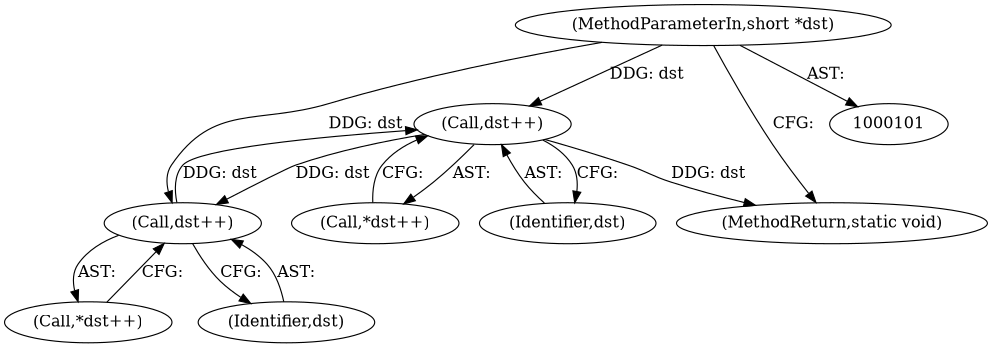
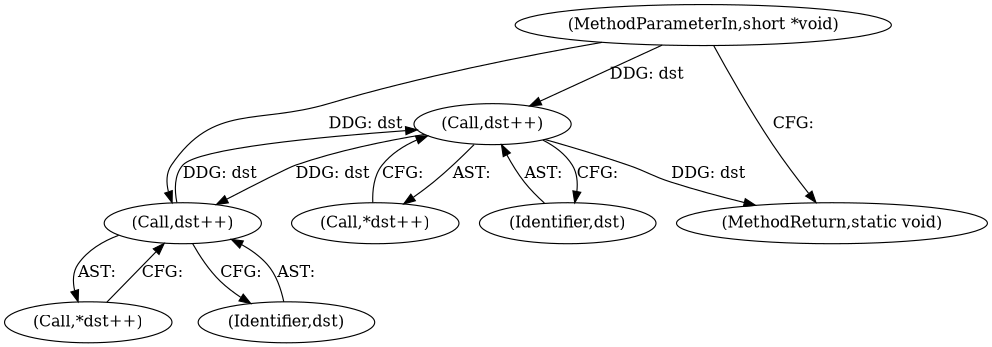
node "(MethodParameterIn,short *dst)": label "(MethodParameterIn,short *dst)" -> "(MethodParameterIn,short *void)"
node "1000101": removed
